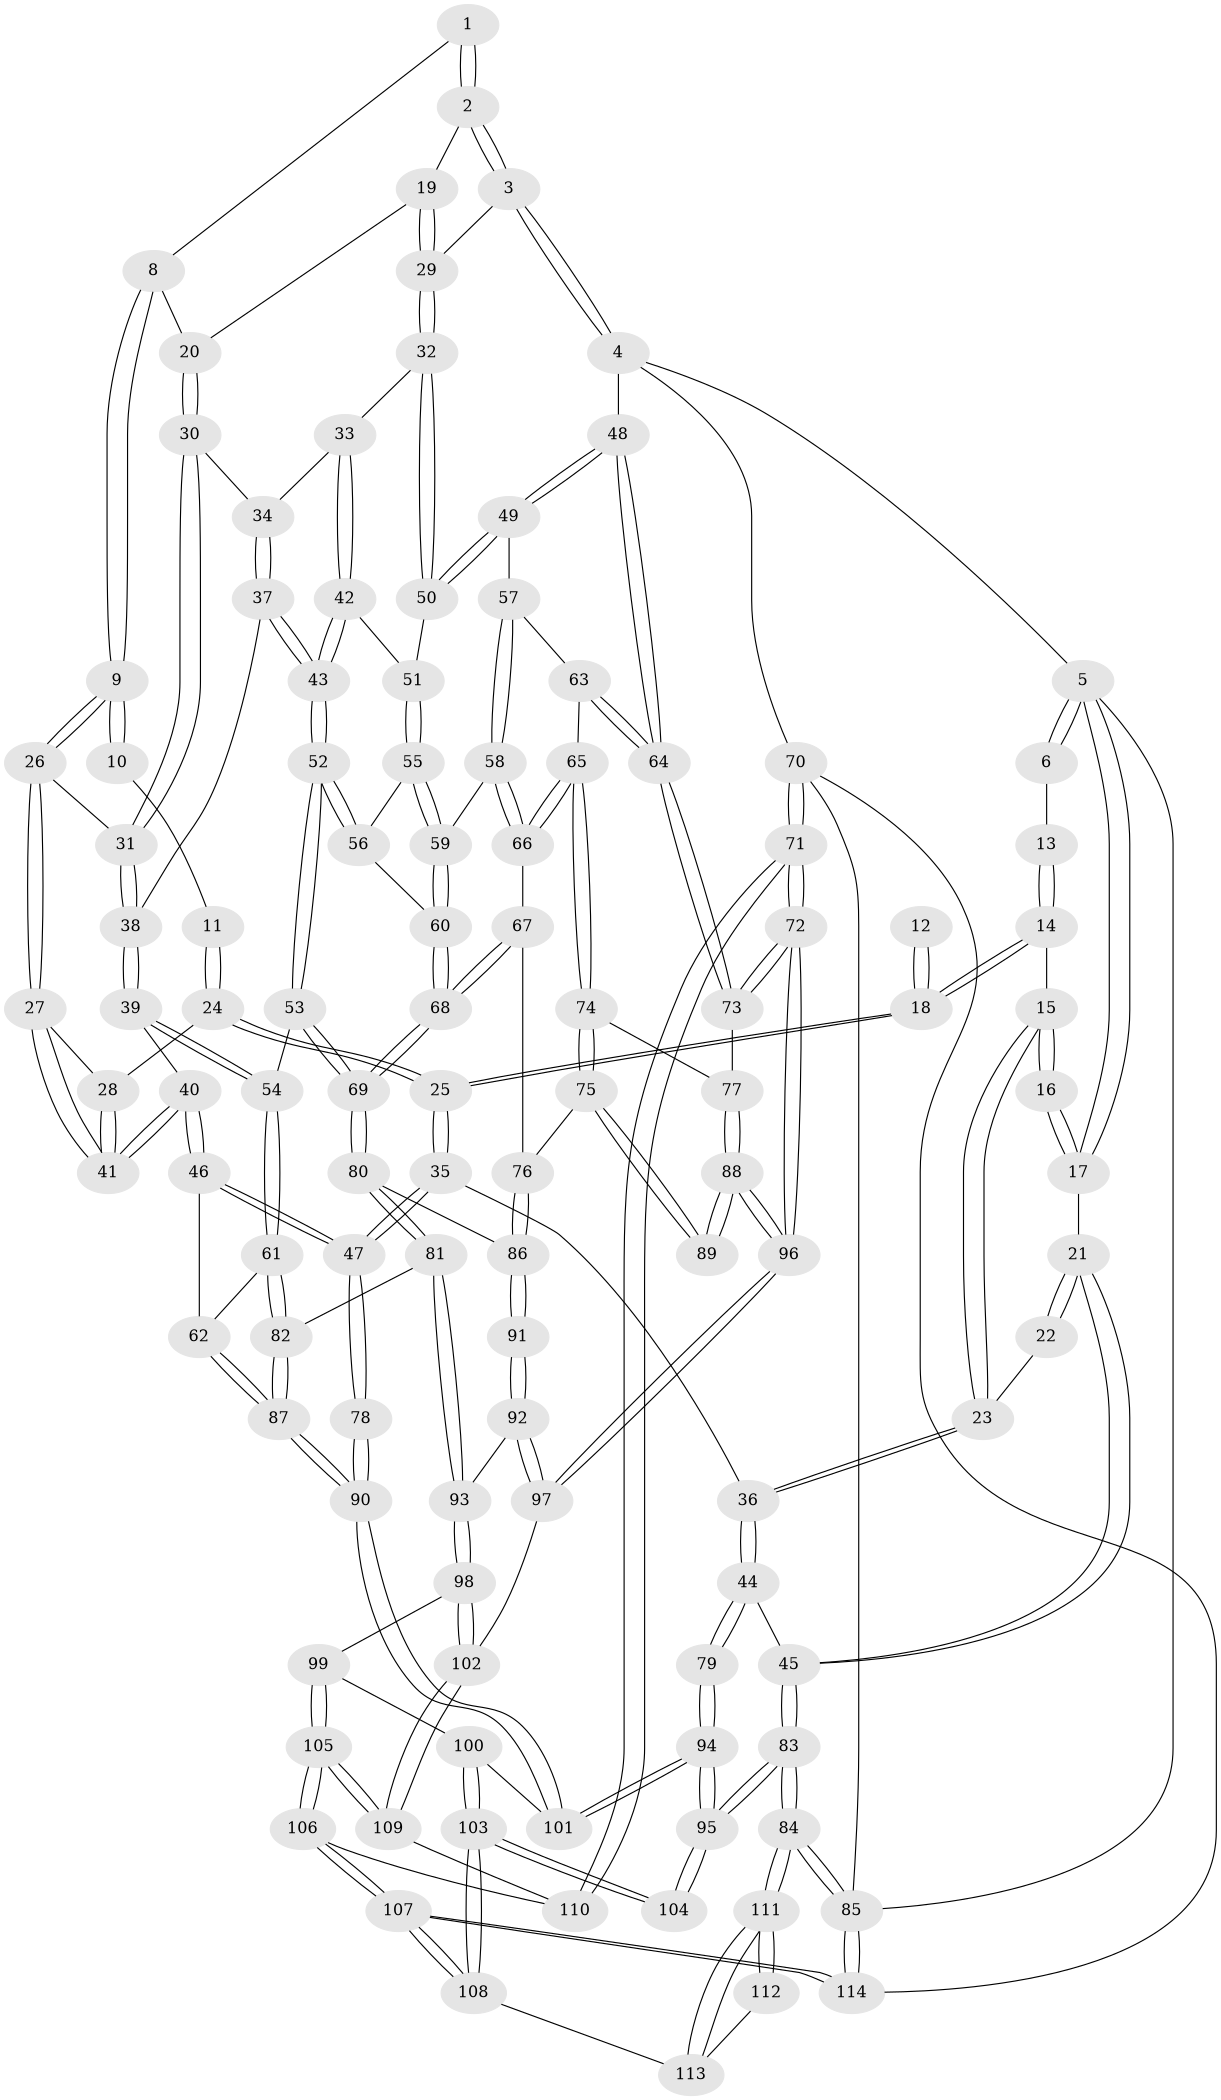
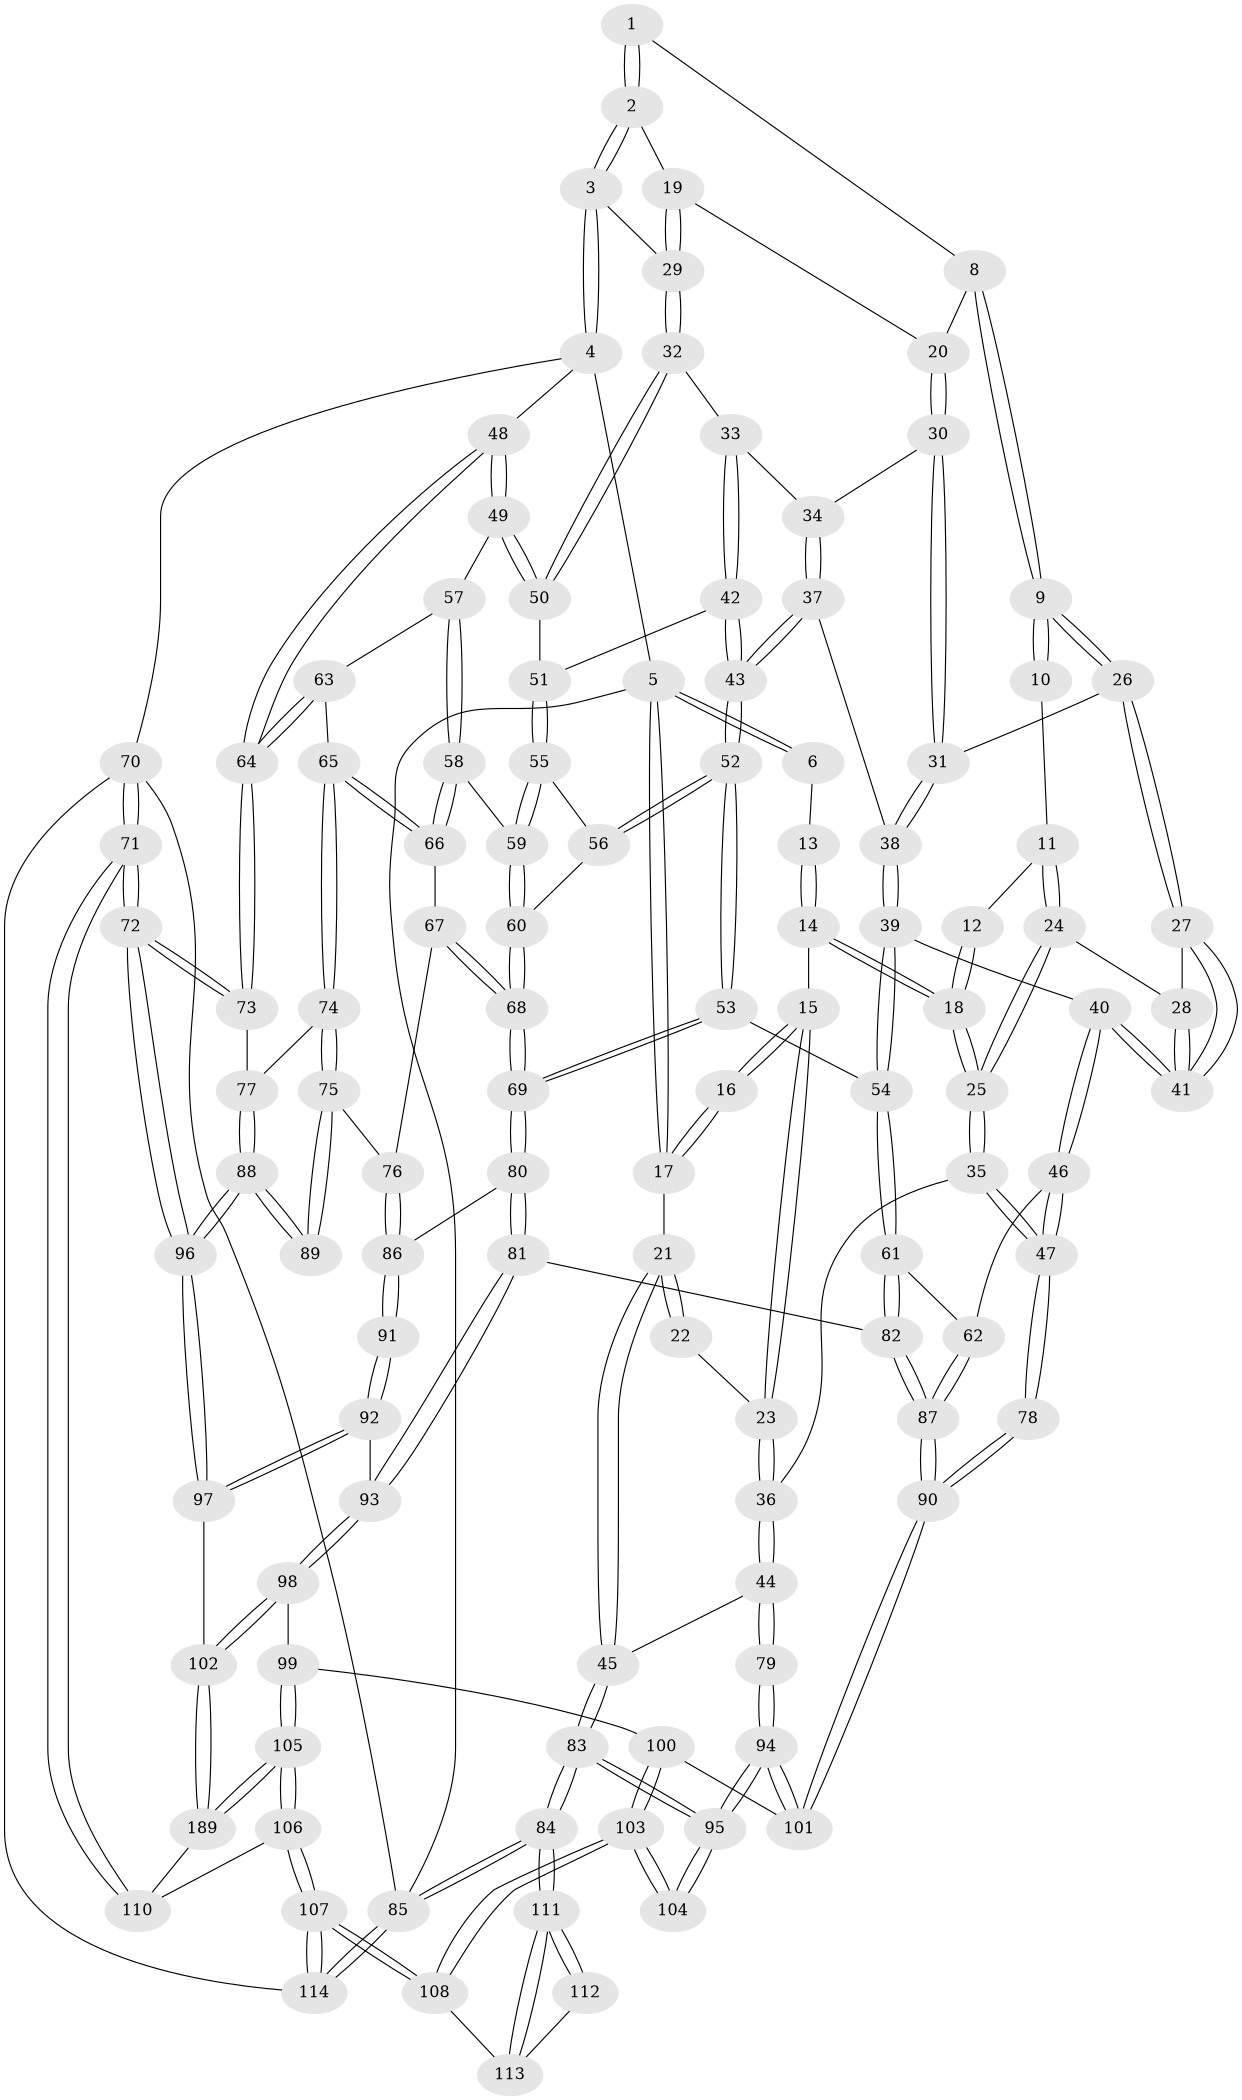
edge "11" -- "12": added
node "109": label "109" -> "189"
